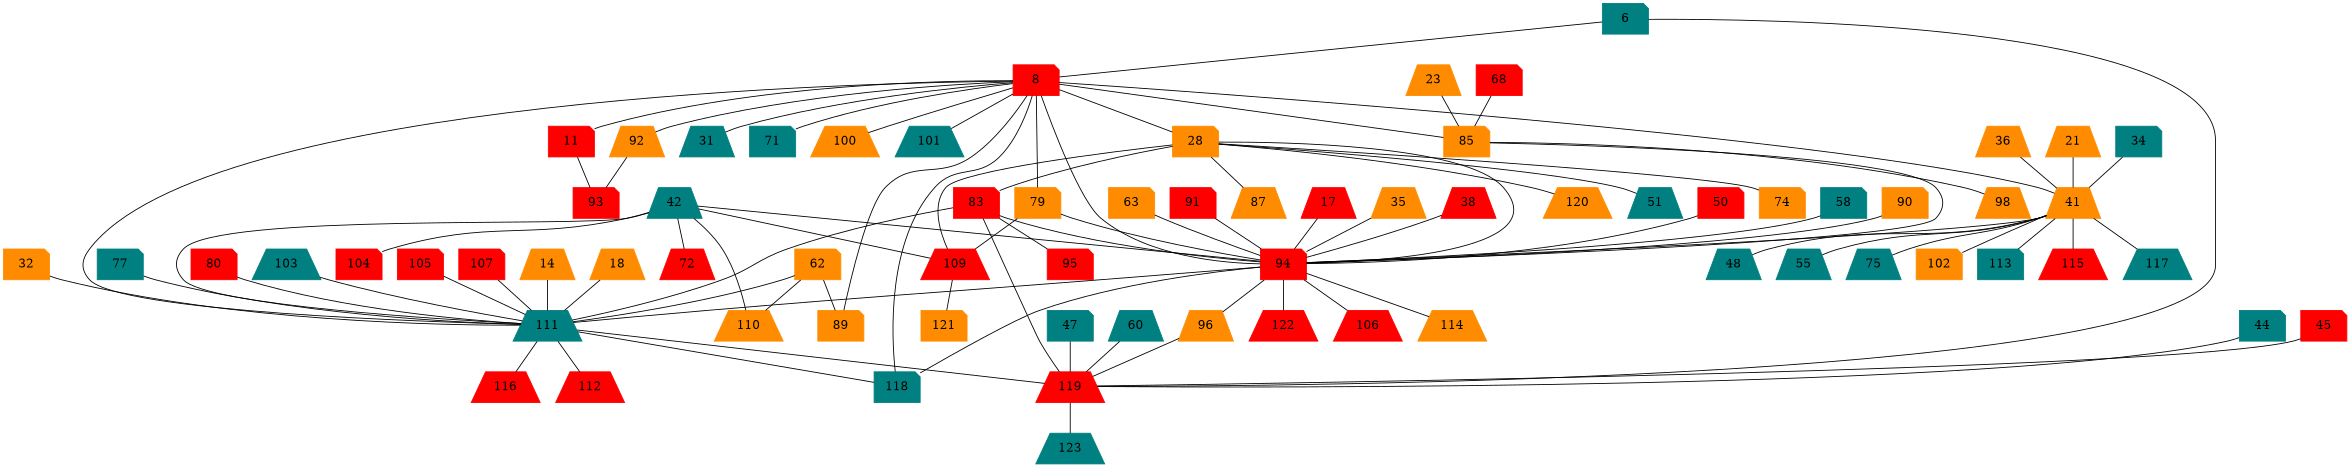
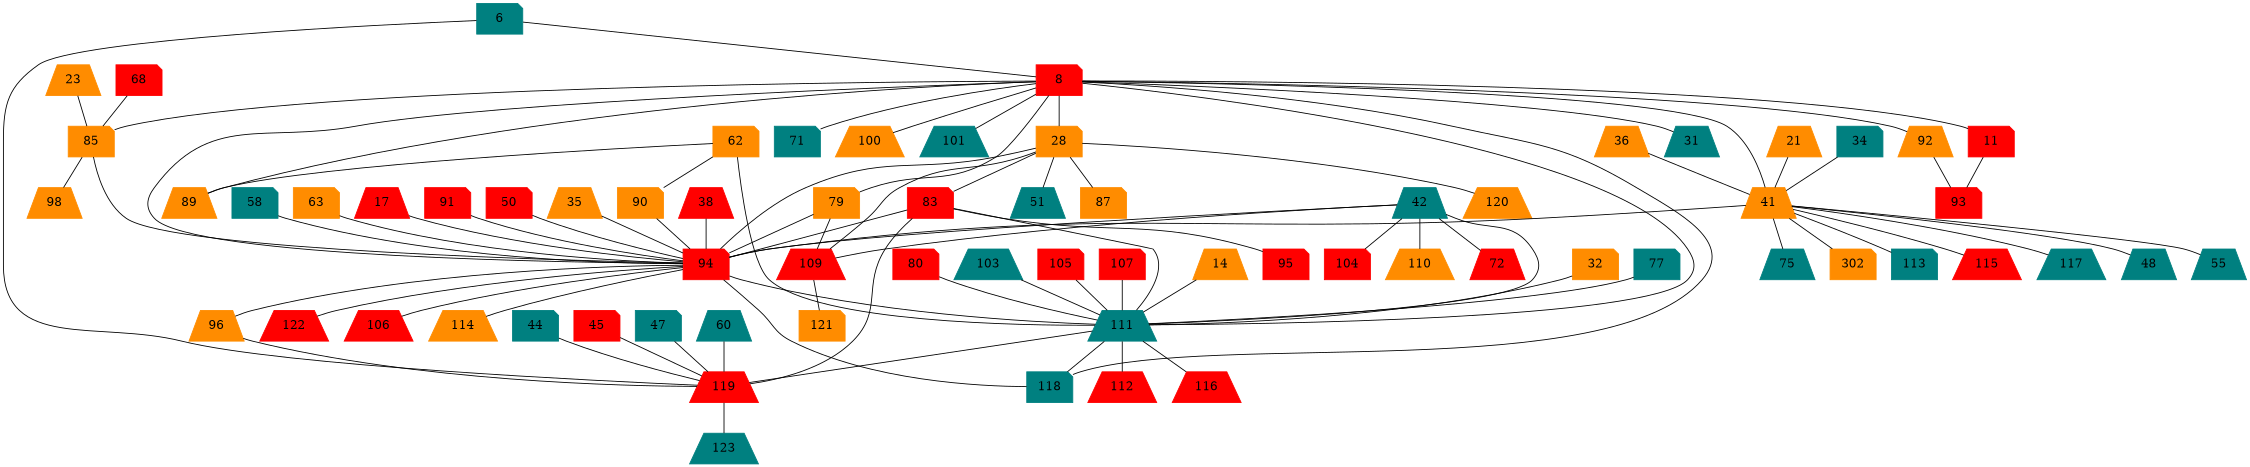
node "87": shape trapezium -> note
node "74": removed
node "18": removed
node "102": label "102" -> "302"
edge "62" -- "110": now "62" -- "90"
node "89": shape note -> trapezium
